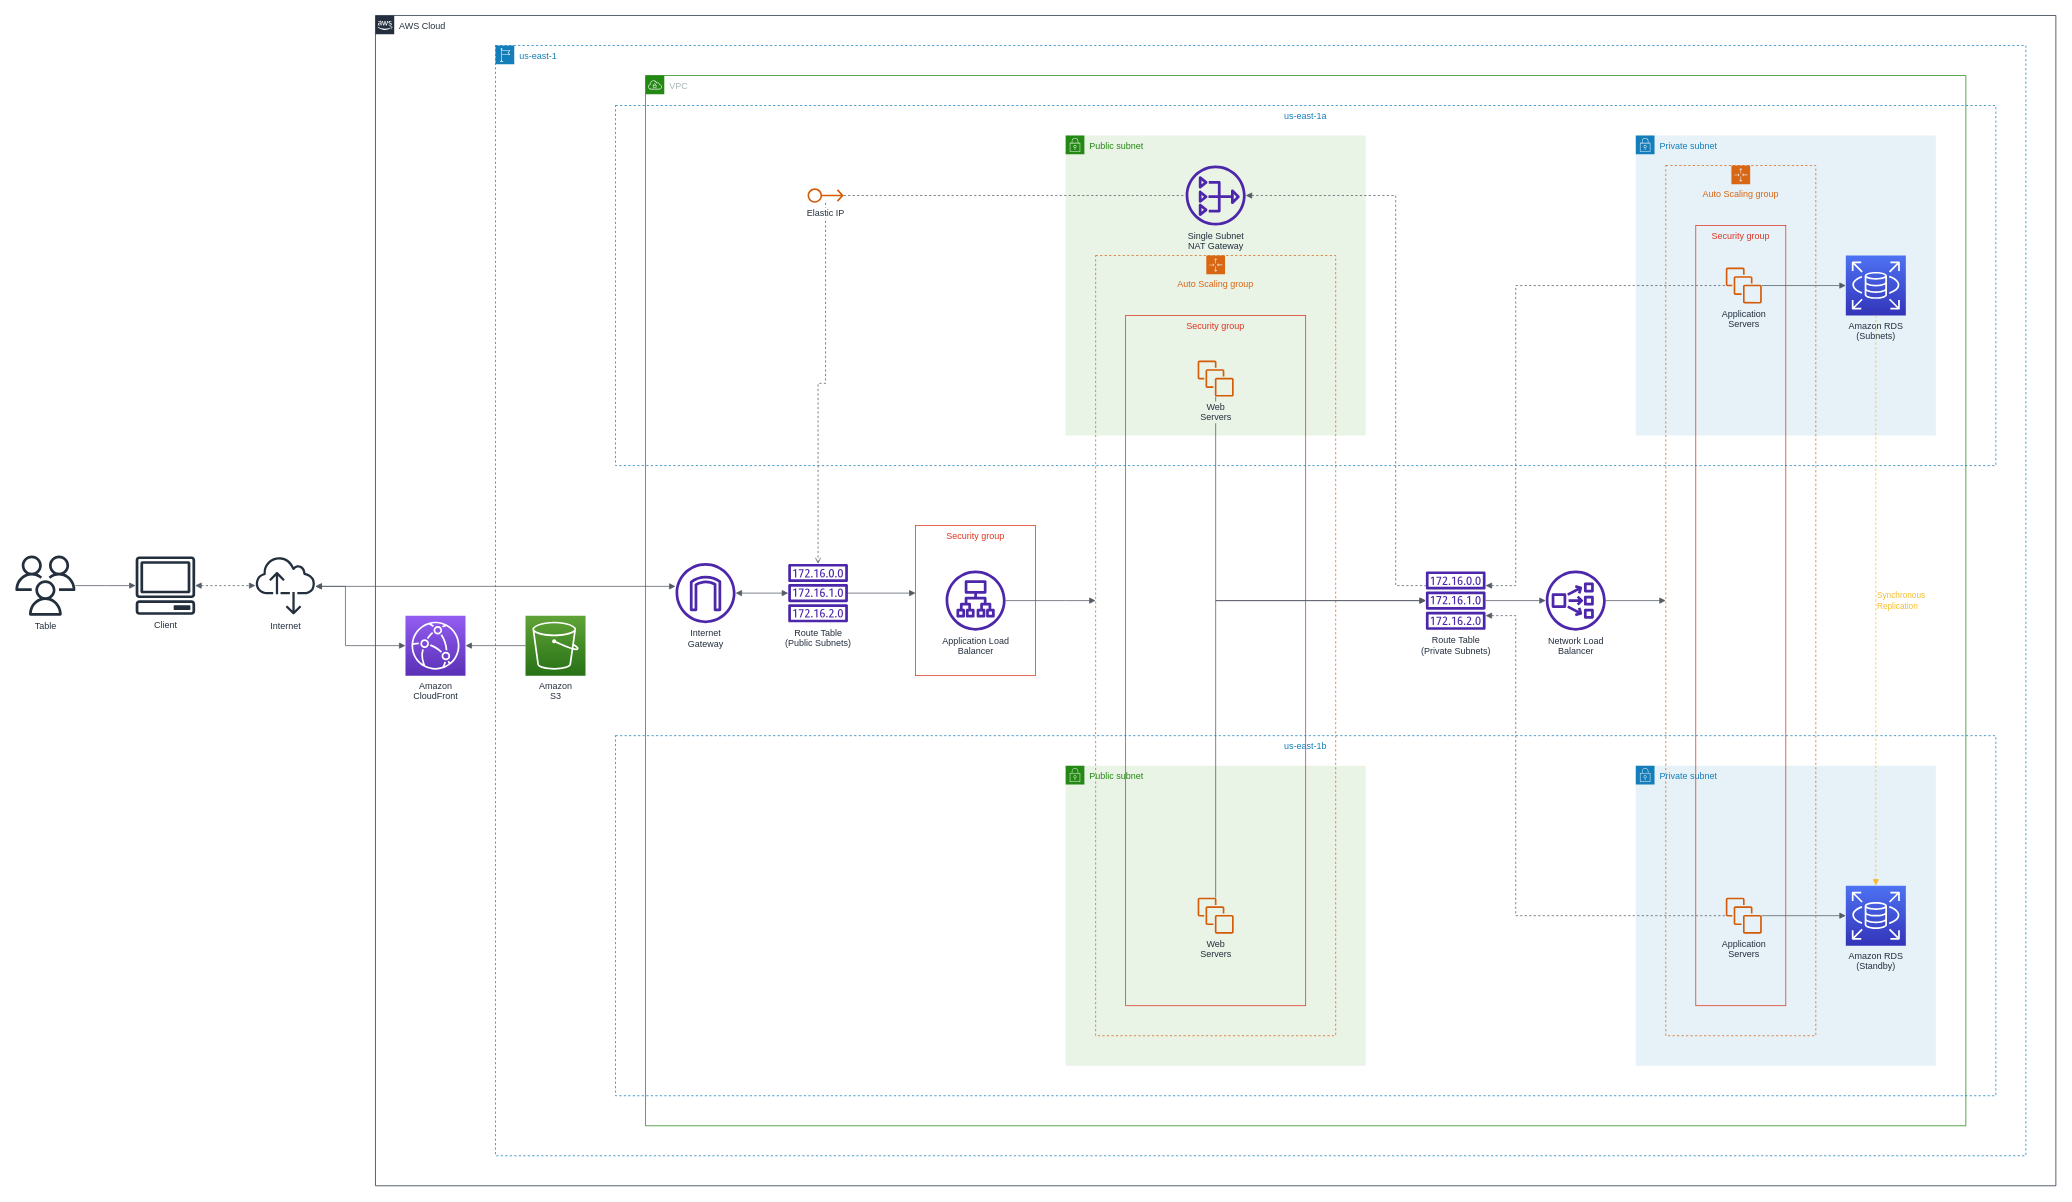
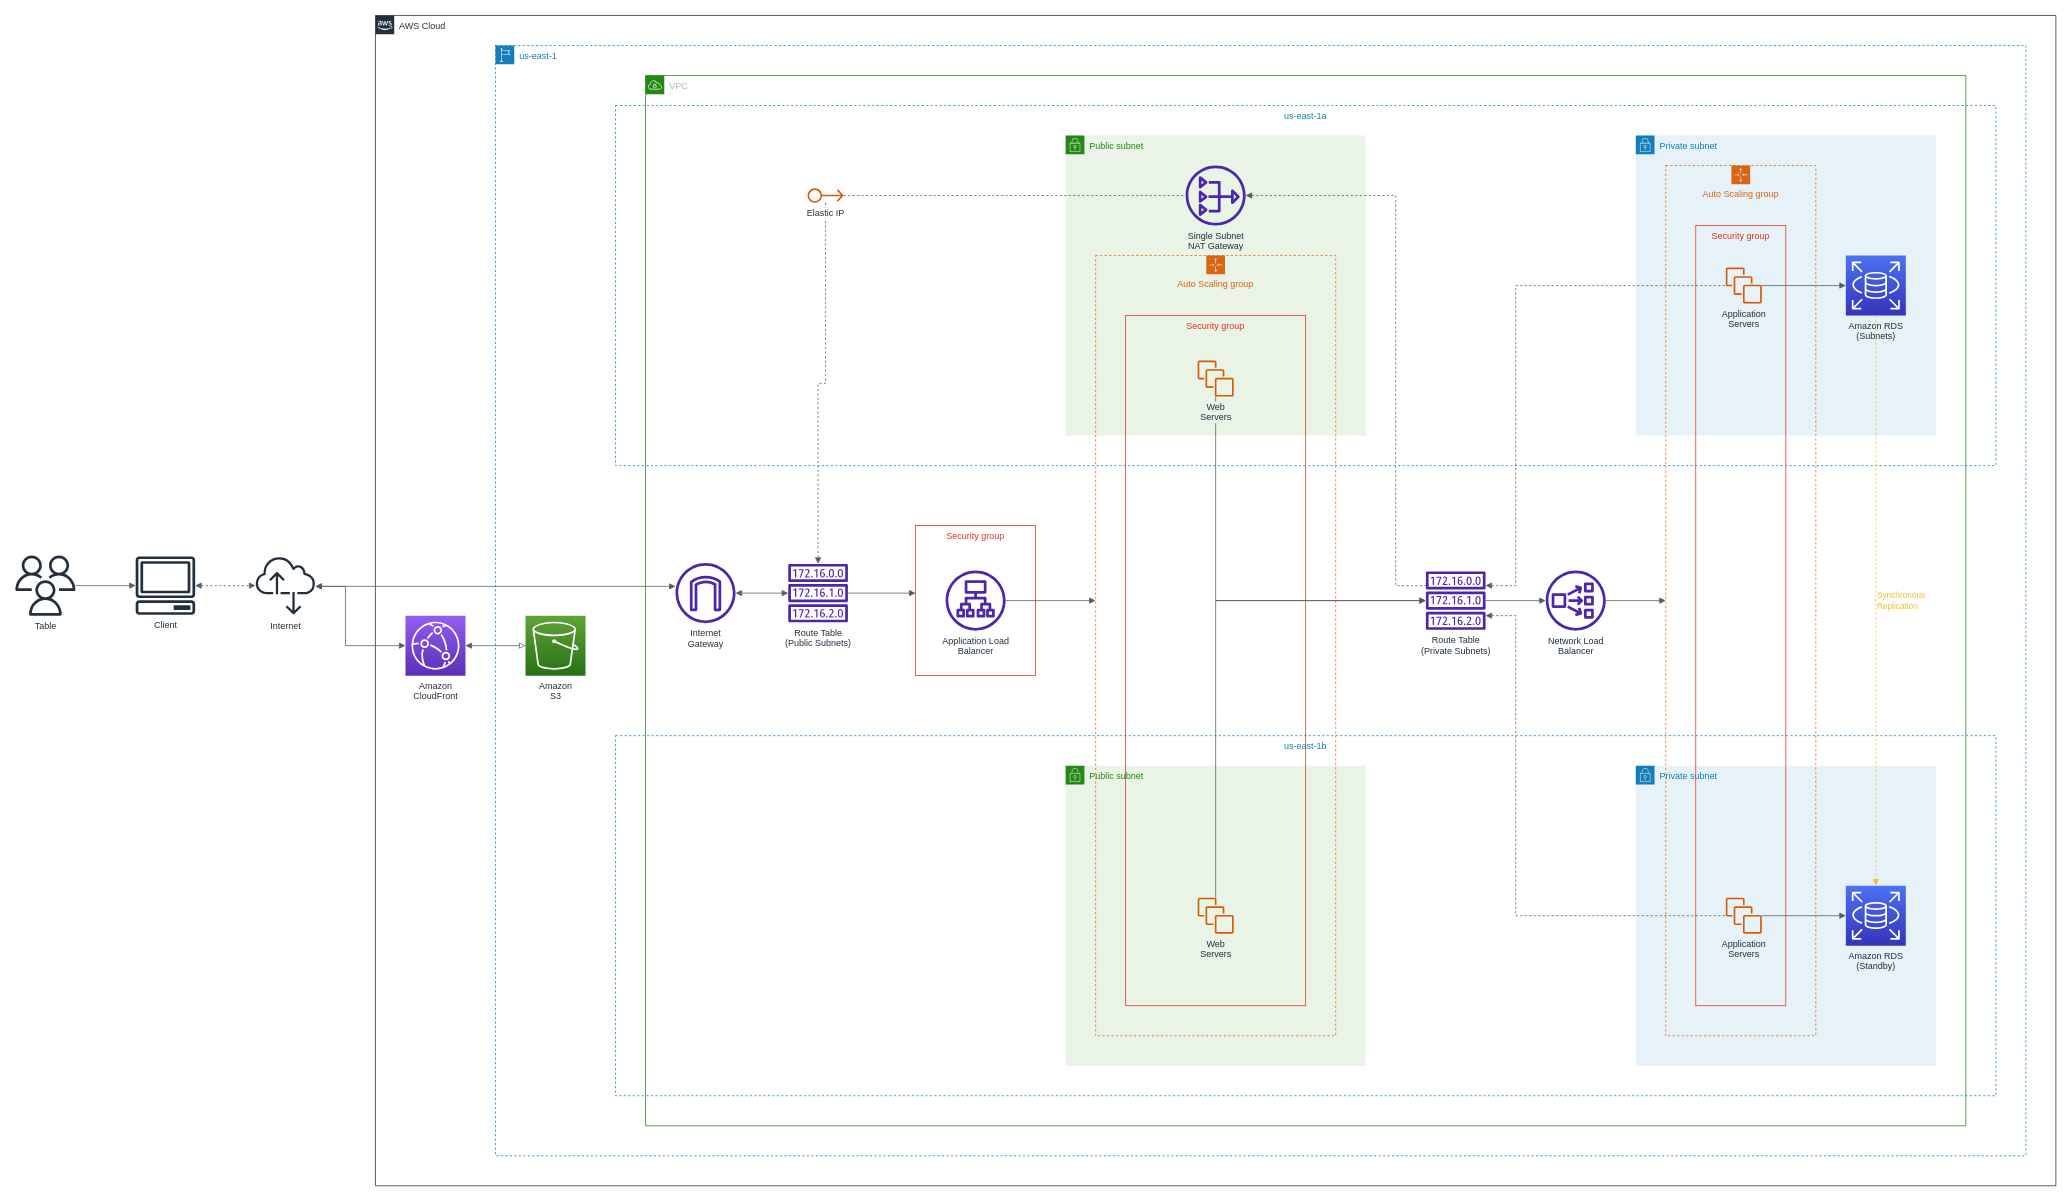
edge "Elastic IP" -> "Route Table (Public Subnets)": arrowhead open -> block
edge "Amazon S3" -> "Amazon CloudFront": arrowhead none -> block
